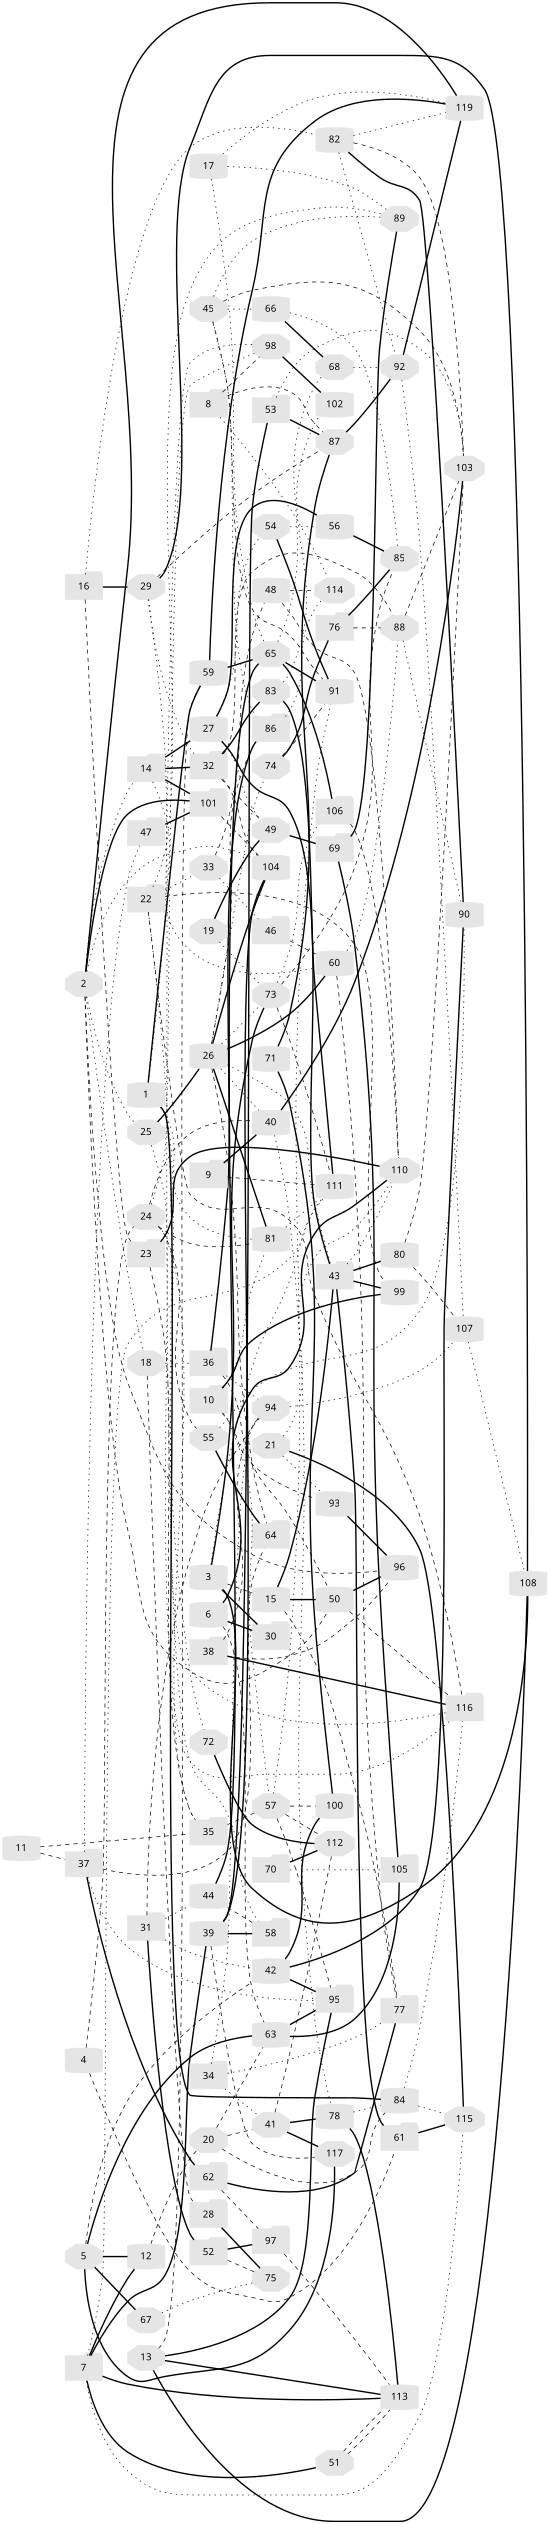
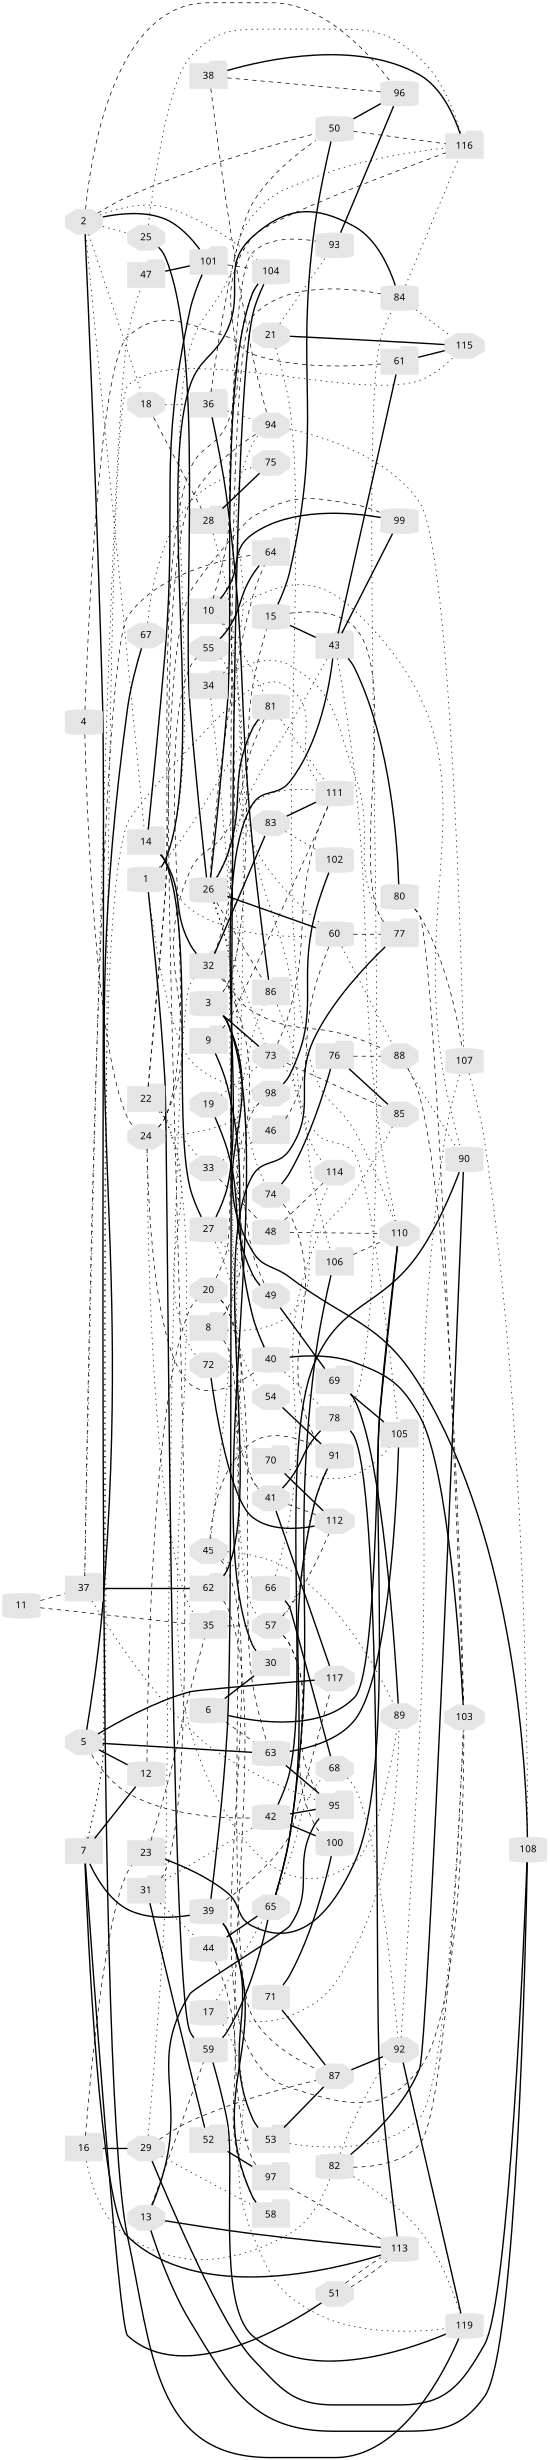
node "56": removed
edge "55" -- "60": added
edge "28" -- "105": added
edge "52" -- "75": now "52" -- "53"
